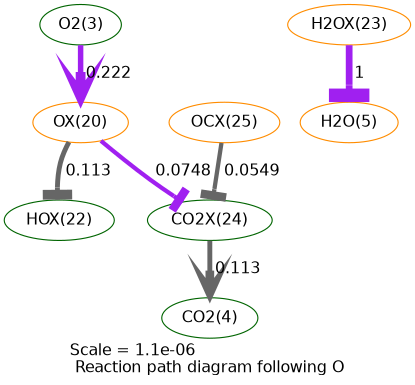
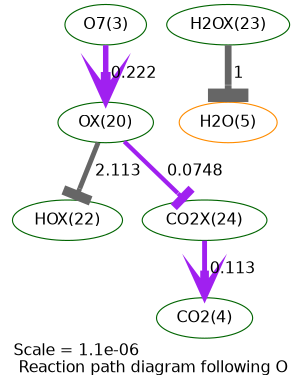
node "O2(3)": label "O2(3)" -> "O7(3)"
node "H2OX(23)": color darkorange -> darkgreen
edge "H2OX(23)" -> "H2O(5)": color purple -> gray40
node "OX(20)": color darkorange -> darkgreen
node "OCX(25)": removed
edge "OX(20)" -> "HOX(22)": label " 0.113" -> " 2.113"
edge "CO2X(24)" -> "CO2(4)": color gray40 -> purple
